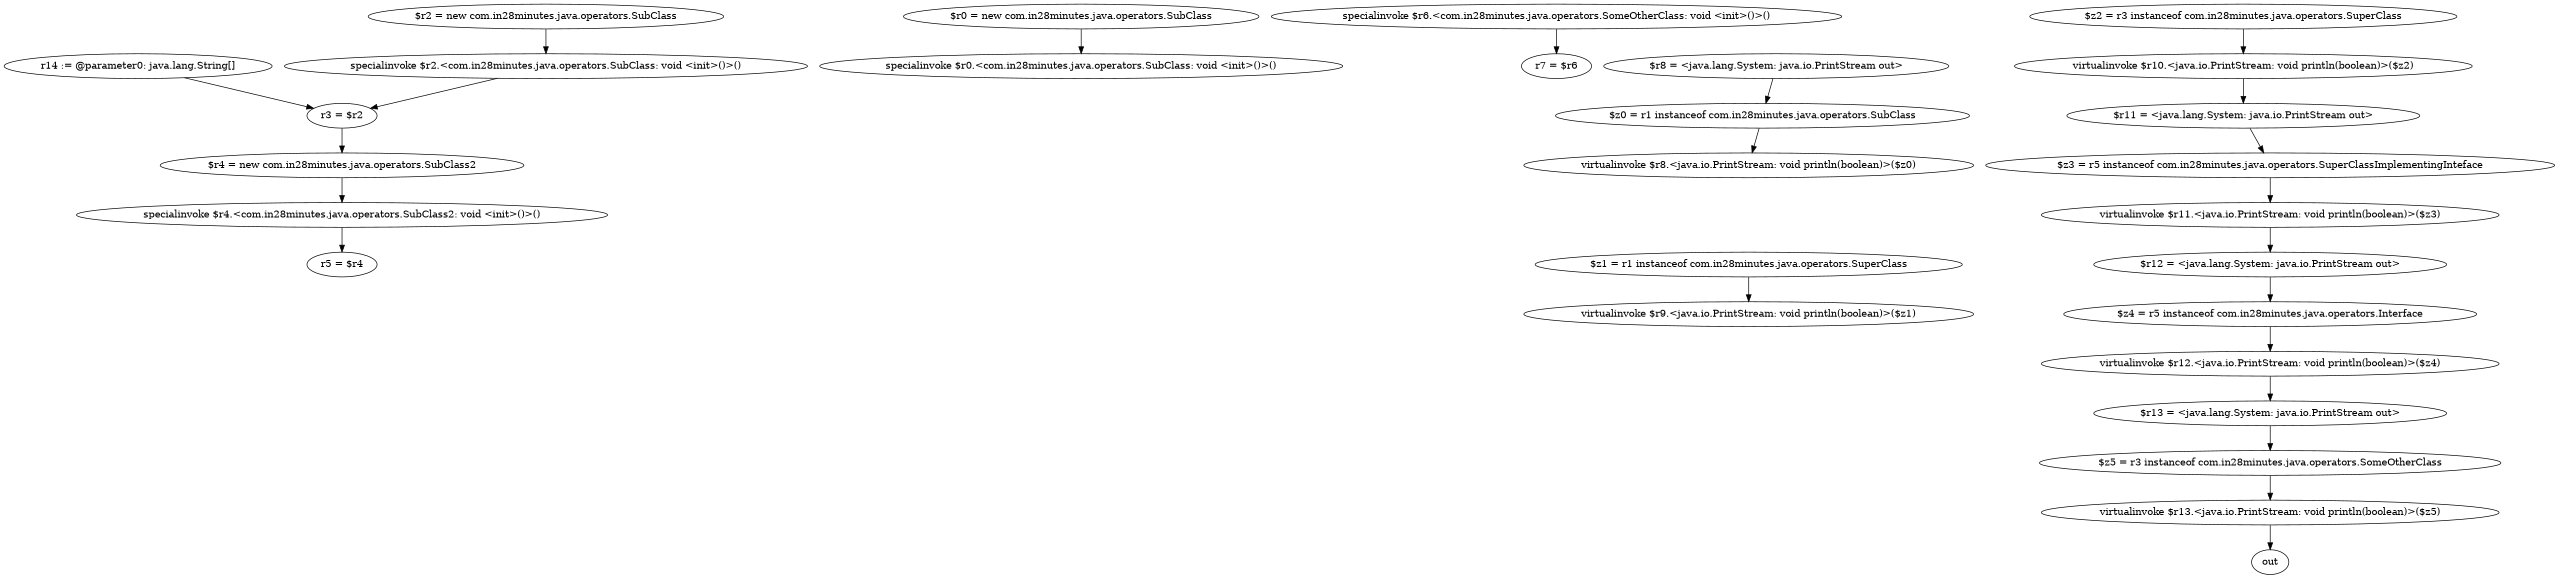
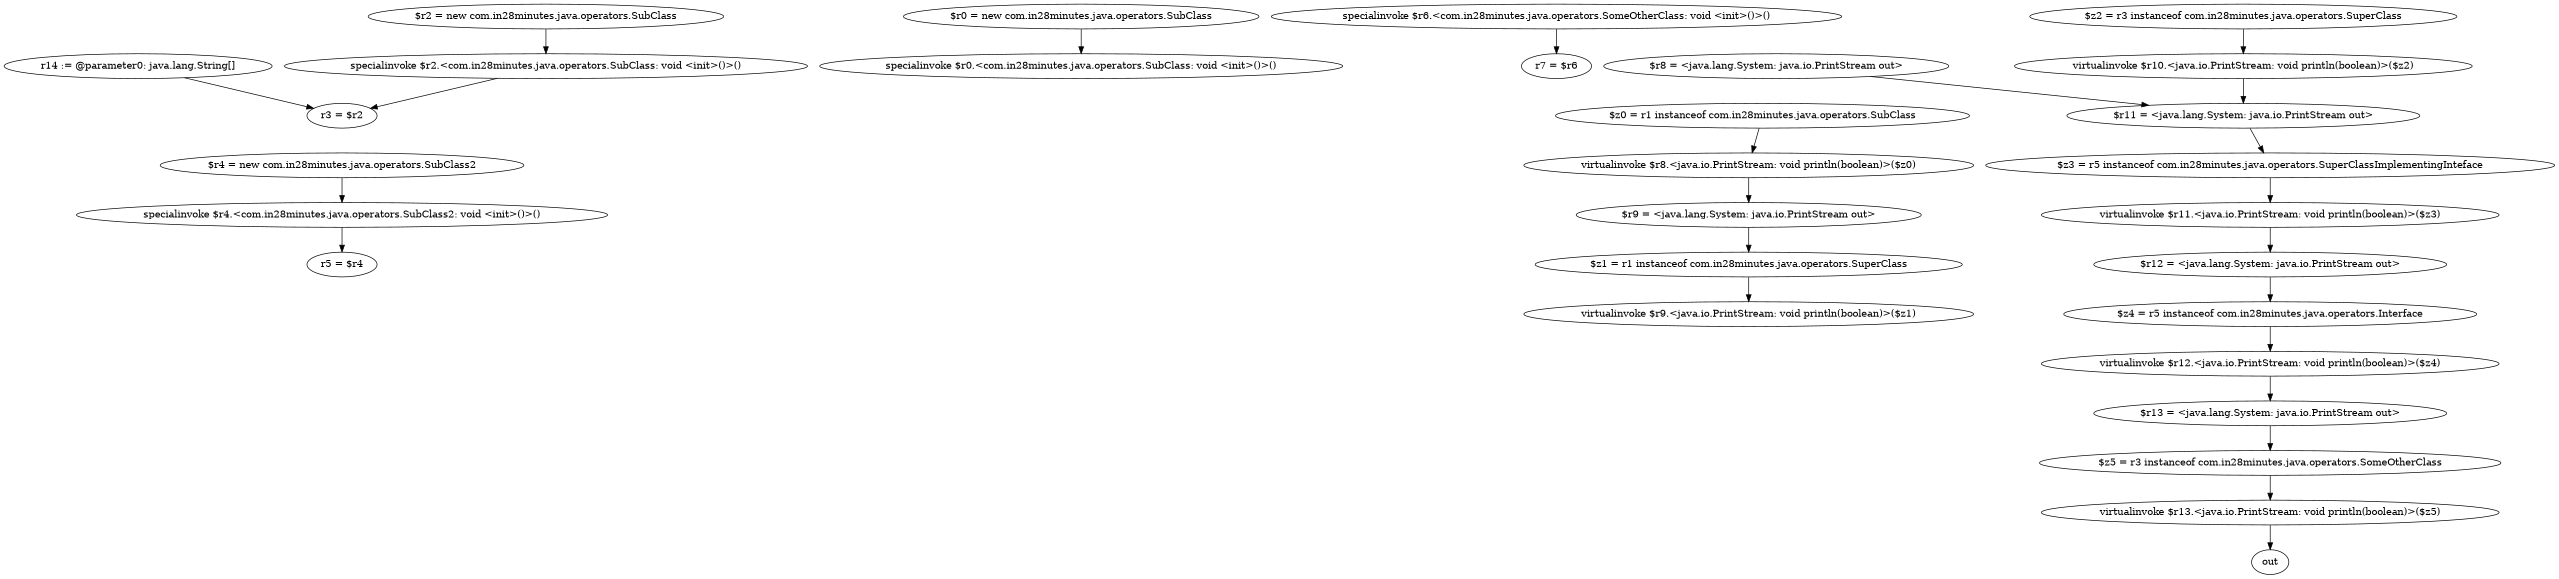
edge "$r8 = <java.lang.System: java.io.PrintStream out>" -> "$z0 = r1 instanceof com.in28minutes.java.operators.SubClass": now "$r8 = <java.lang.System: java.io.PrintStream out>" -> "$r11 = <java.lang.System: java.io.PrintStream out>"
edge "r3 = $r2" -> "$r4 = new com.in28minutes.java.operators.SubClass2": removed
node "$r9 = <java.lang.System: java.io.PrintStream out>": added
